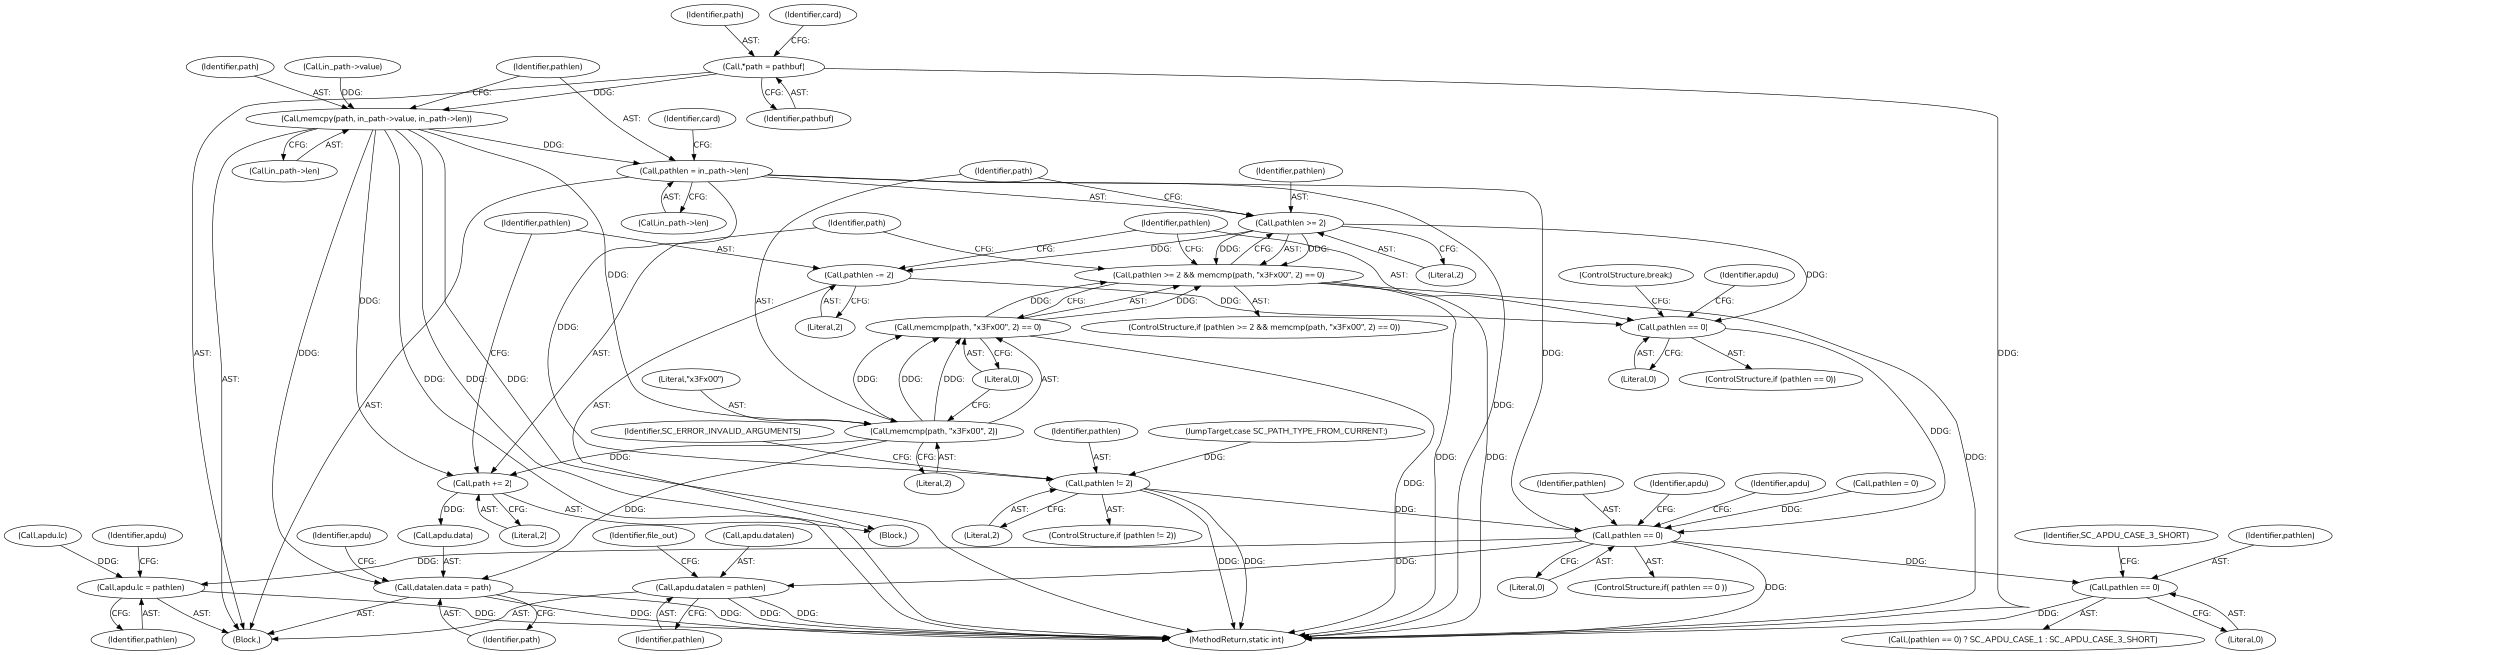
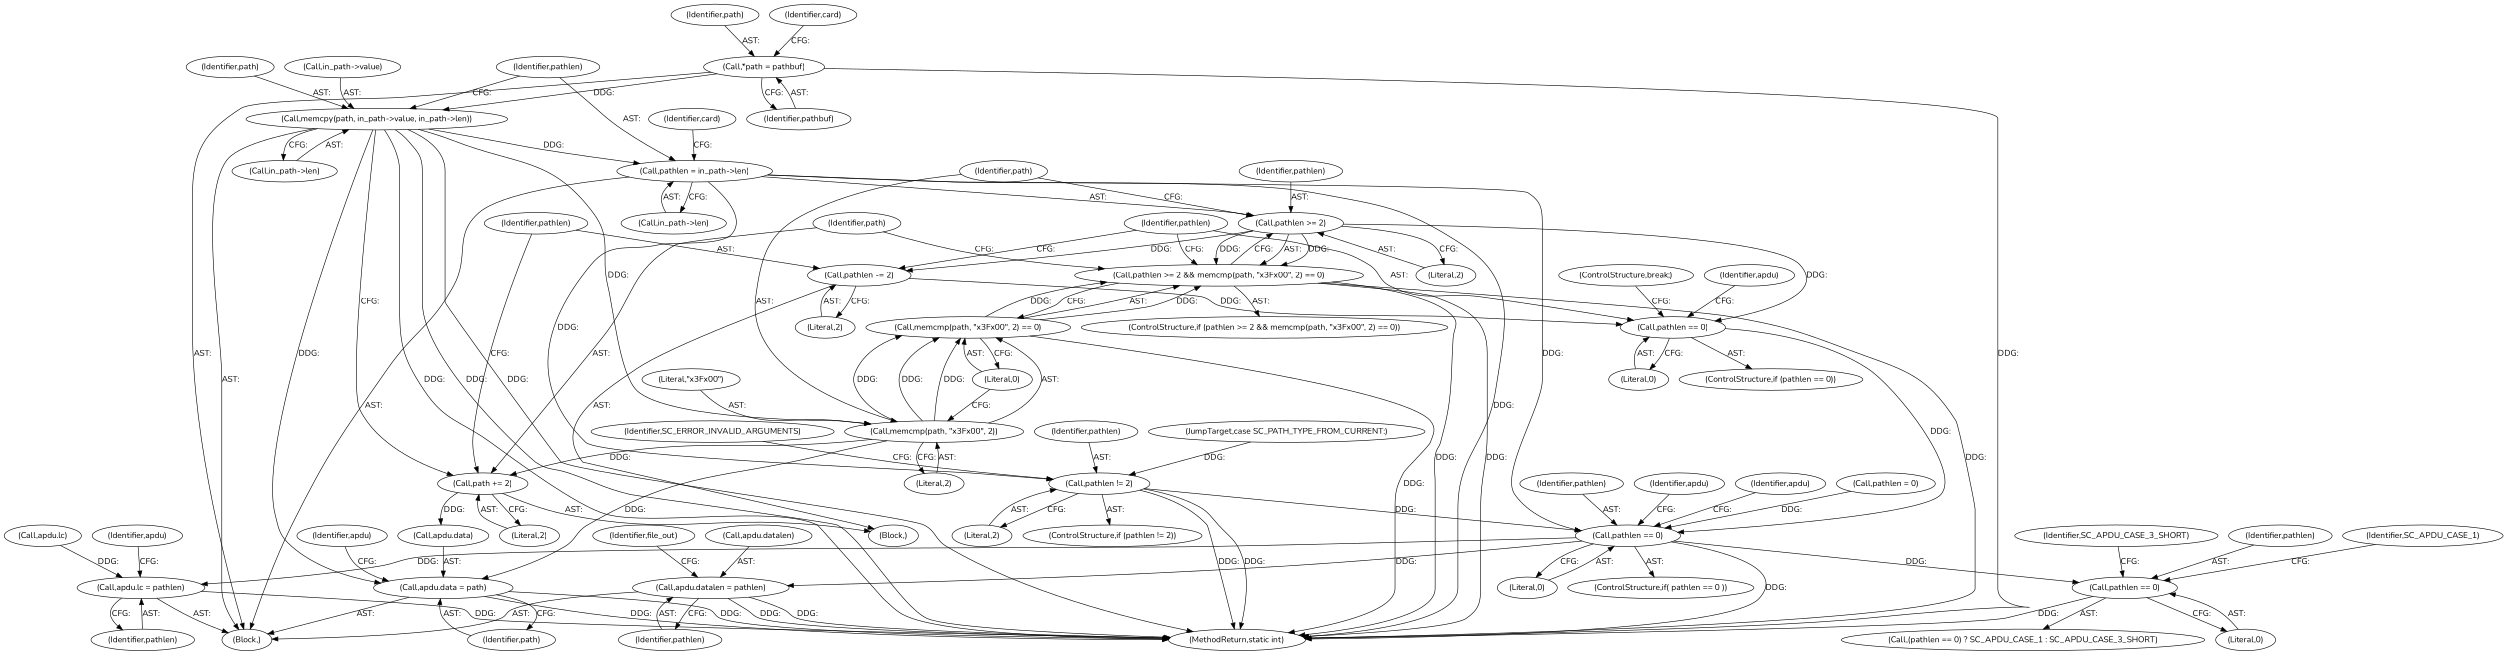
edge "(Call,in_path->value)" -> "(Call,memcpy(path, in_path->value, in_path->len))": label "DDG: " -> "AST: "
edge "(Call,memcpy(path, in_path->value, in_path->len))" -> "(Call,path += 2)": label "DDG: " -> "CFG: "
node "(Identifier,SC_APDU_CASE_1)": added
node "(Call,datalen.data = path)": label "(Call,datalen.data = path)" -> "(Call,apdu.data = path)"
